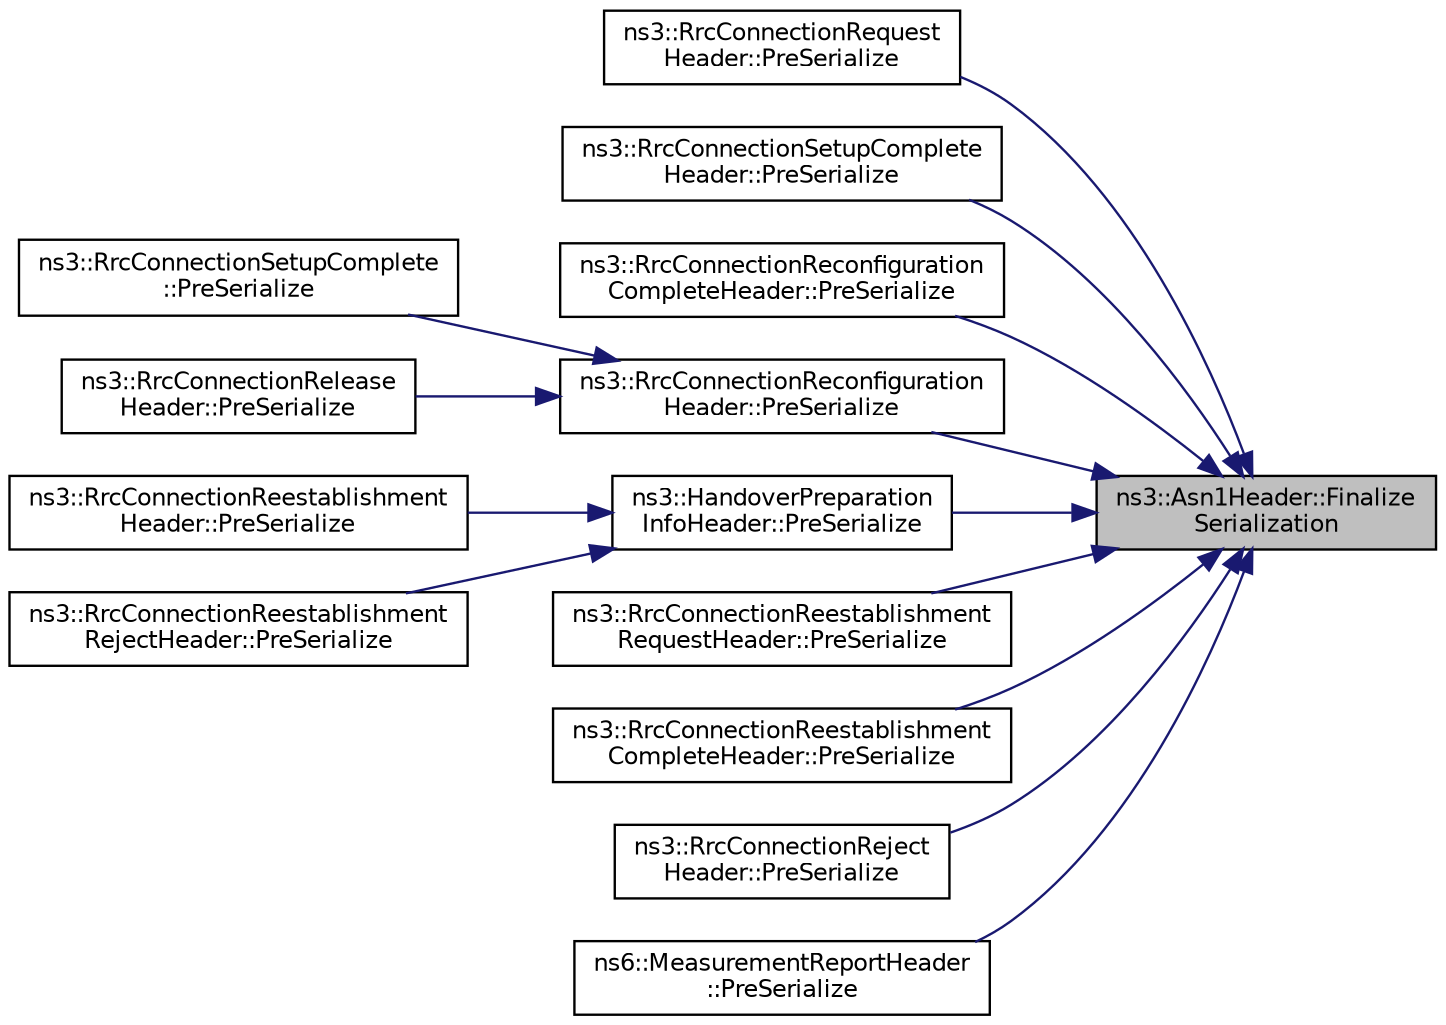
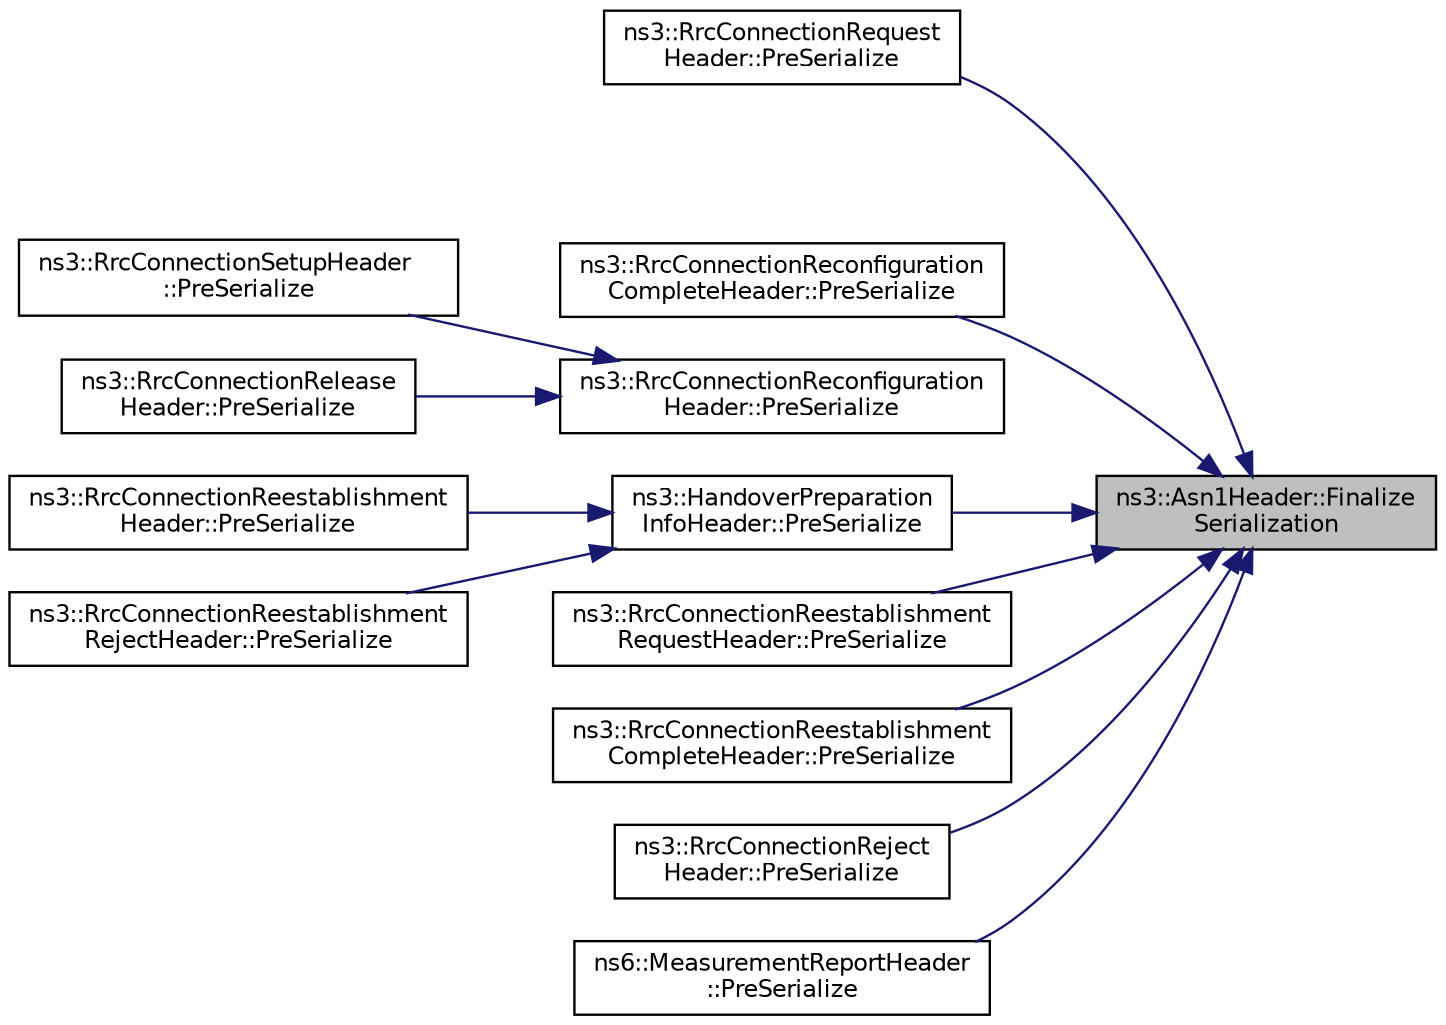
node "ns3::RrcConnectionSetupComplete Header::PreSerialize": removed
node "ns3::RrcConnectionSetupComplete ::PreSerialize": label "ns3::RrcConnectionSetupComplete ::PreSerialize" -> "ns3::RrcConnectionSetupHeader ::PreSerialize"
edge "ns3::RrcConnectionReconfiguration Header::PreSerialize" -> "ns3::Asn1Header::Finalize Serialization": removed
